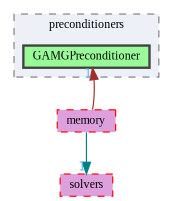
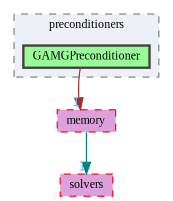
edge "memory" -> "GAMGPreconditioner": reversed
